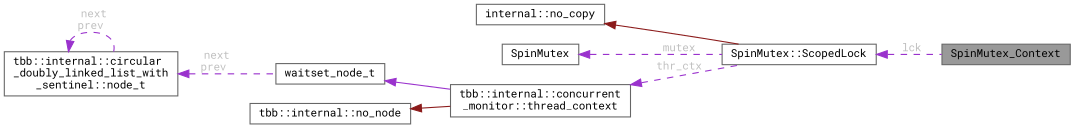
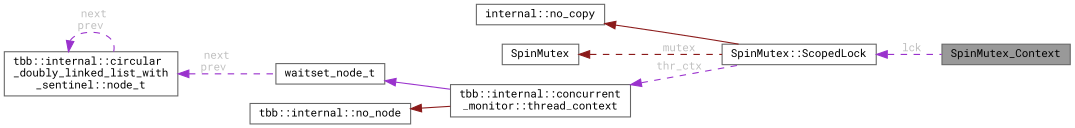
edge "SpinMutex::ScopedLock" -> "SpinMutex": color darkorchid3 -> firebrick4
